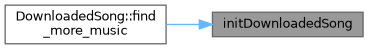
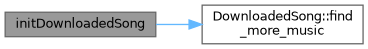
edge "DownloadedSong::find _more_music" -> "initDownloadedSong": reversed
